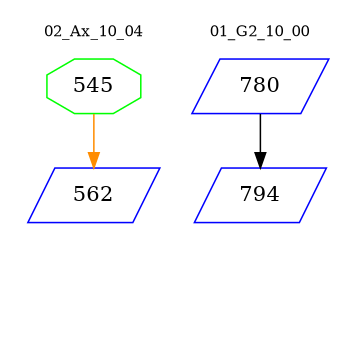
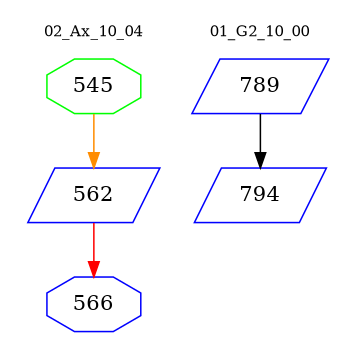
node "780": label "780" -> "789"
node "566": added
